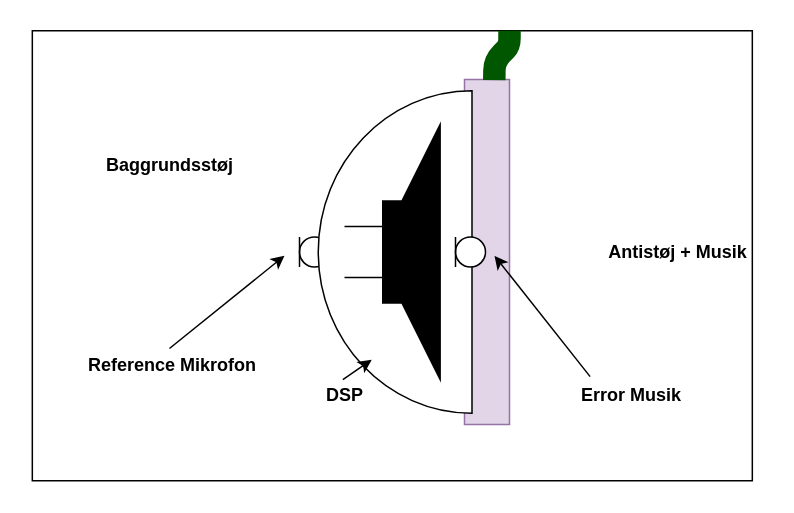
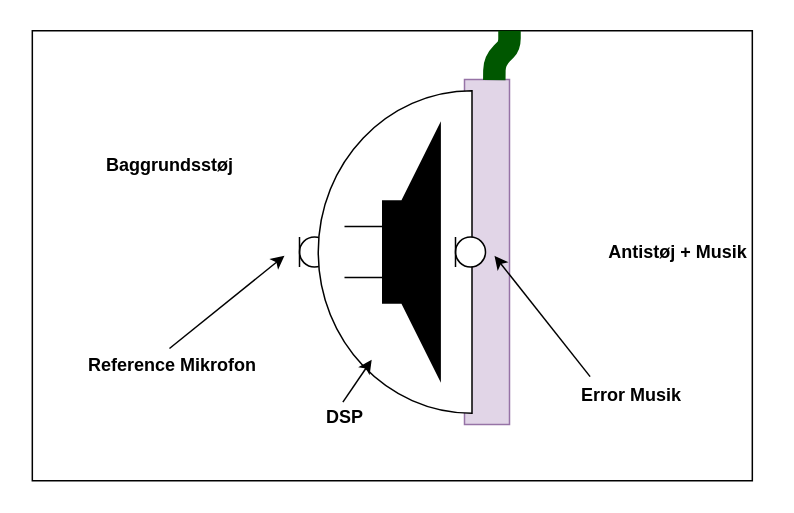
node "DSP": moved (344, 395) -> (344, 417)
